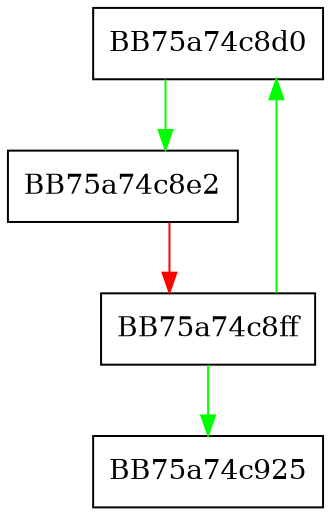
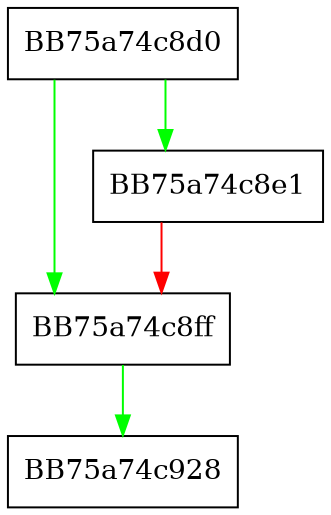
node "BB75a74c8e2": label "BB75a74c8e2" -> "BB75a74c8e1"
edge "BB75a74c8ff" -> "BB75a74c8d0": reversed
node "BB75a74c925": label "BB75a74c925" -> "BB75a74c928"
